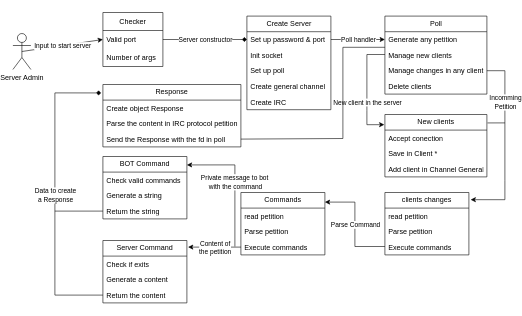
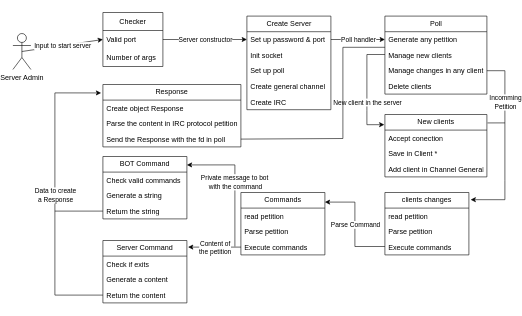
edge "Valid port" -> "Set up password & port": arrowhead diamond -> classic
edge "Return the content" -> "Response": arrowhead diamond -> classic
